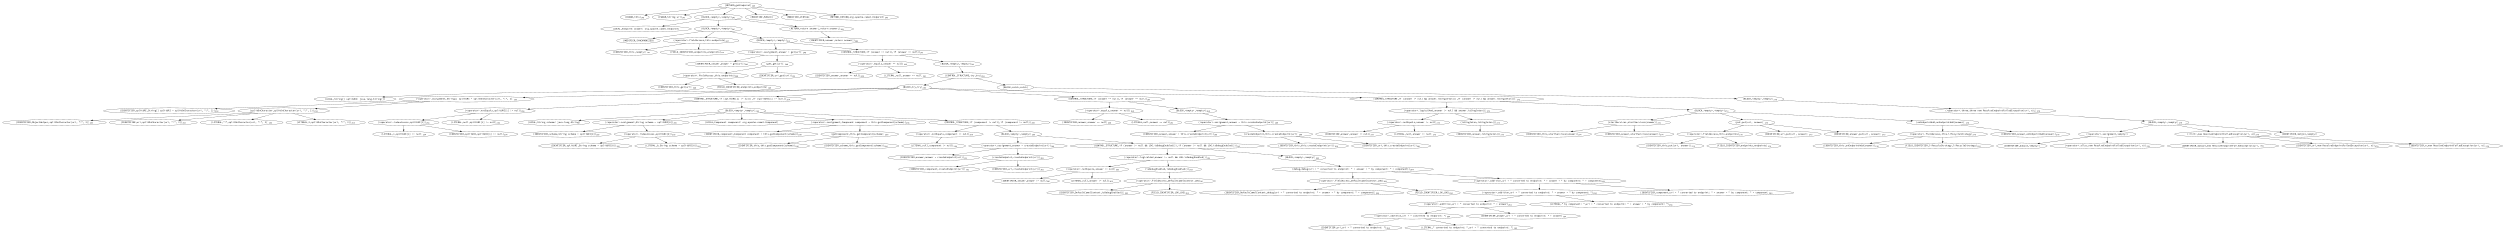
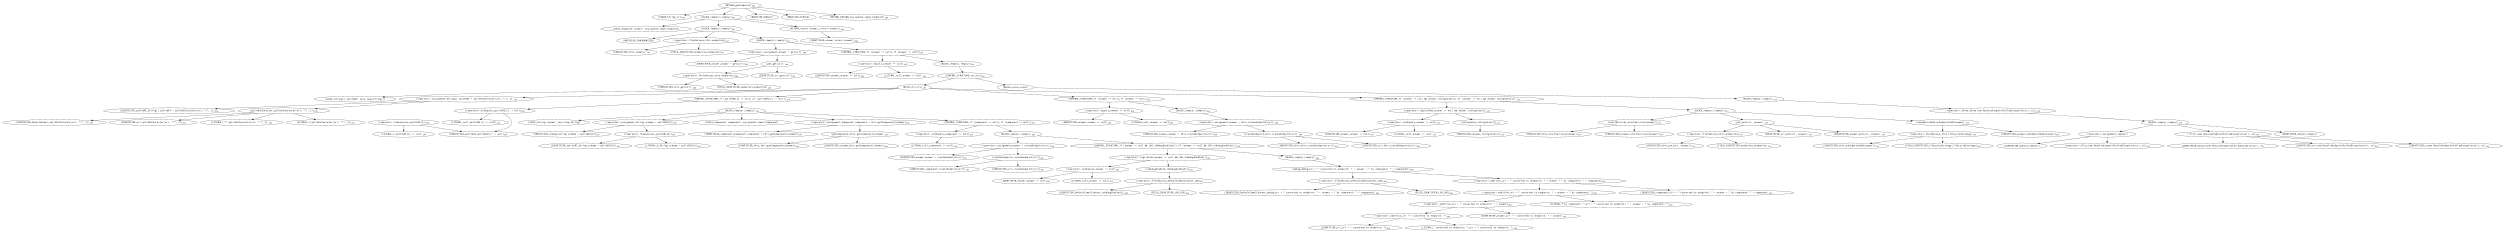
node "(PARAM,this)": removed
edge "(<operator>.notEquals,splitURI[1] != null)" -> "(<operator>.indexAccess,splitURI[1])": now "(<operator>.notEquals,splitURI[1] != null)" -> "(IDENTIFIER,splitURI,splitURI[1] != null)"
